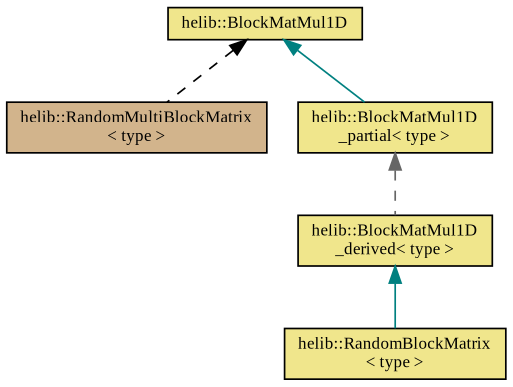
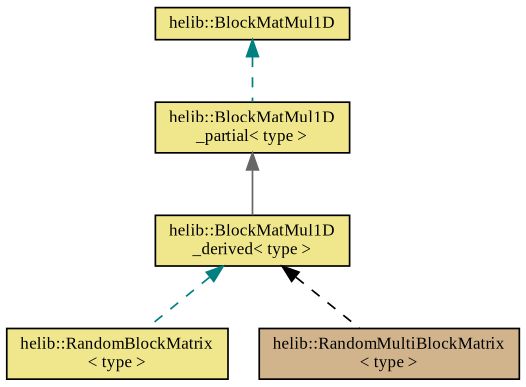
edge "helib::RandomMultiBlockMatrix < type >" -> "helib::BlockMatMul1D": now "helib::RandomMultiBlockMatrix < type >" -> "helib::BlockMatMul1D _derived< type >"
edge "helib::BlockMatMul1D _partial< type >" -> "helib::BlockMatMul1D": style solid -> dashed
edge "helib::BlockMatMul1D _derived< type >" -> "helib::BlockMatMul1D _partial< type >": style dashed -> solid
edge "helib::RandomBlockMatrix < type >" -> "helib::BlockMatMul1D _derived< type >": style solid -> dashed
